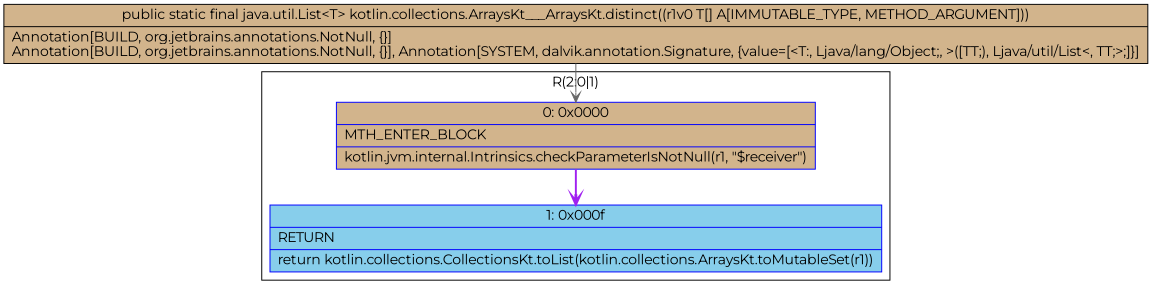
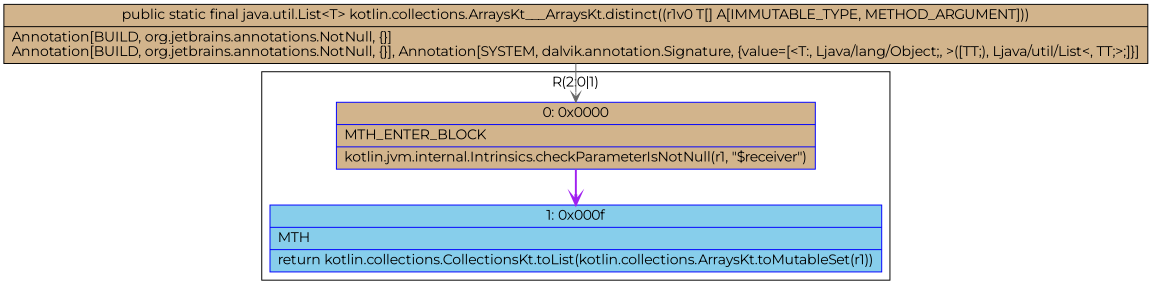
node "1: 0x000f": text "RETURN" -> "MTH"
